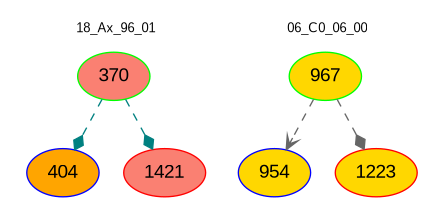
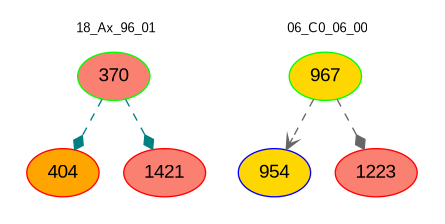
node "404": color blue -> red
node "1223": fillcolor gold -> salmon
